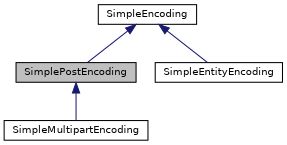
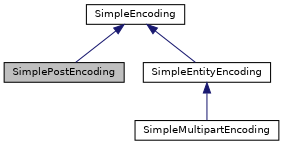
edge "SimpleMultipartEncoding" -> "SimplePostEncoding": now "SimpleMultipartEncoding" -> "SimpleEntityEncoding"
